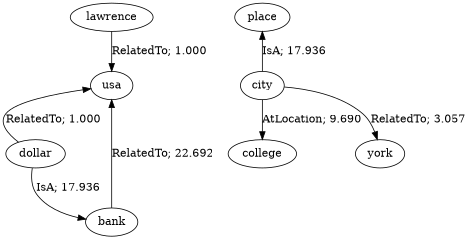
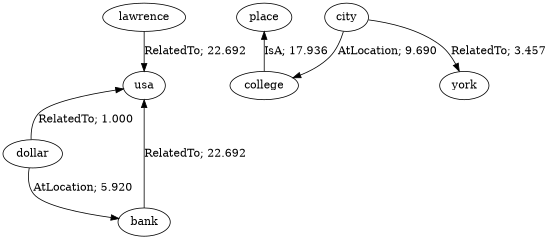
edge "lawrence" -> "usa": label "RelatedTo; 1.000" -> "RelatedTo; 22.692"
edge "city" -> "place": now "college" -> "place"
edge "city" -> "york": label "RelatedTo; 3.057" -> "RelatedTo; 3.457"
edge "dollar" -> "bank": label "IsA; 17.936" -> "AtLocation; 5.920"
